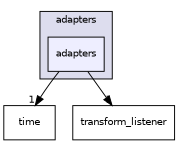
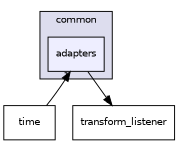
cluster "adapters": label "adapters" -> "common"
edge "adapters" -> "time": reversed
